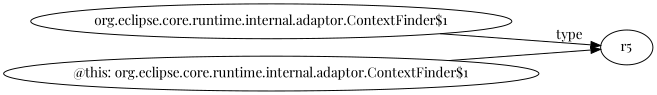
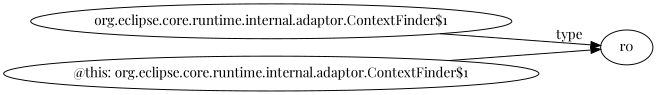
node "r5": label "r5" -> "r0"
